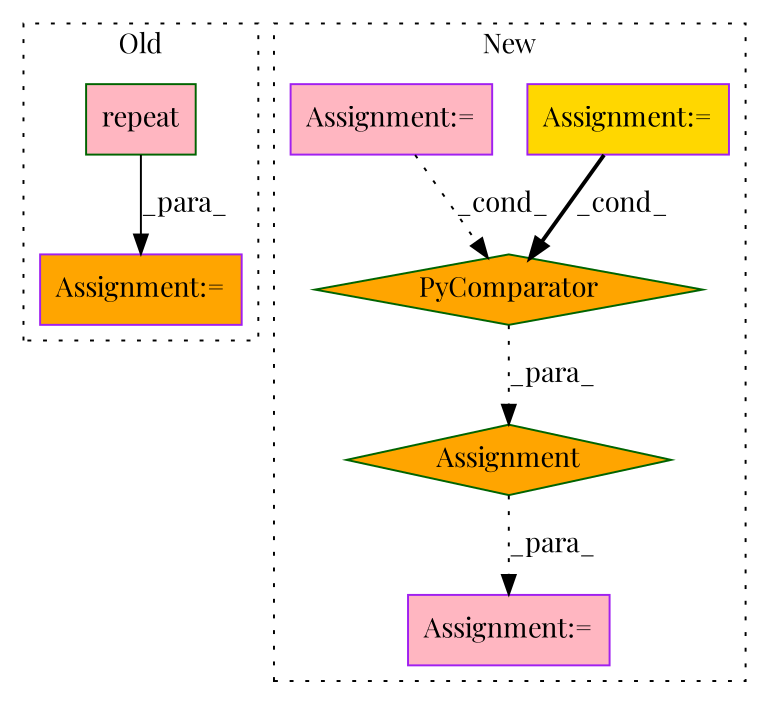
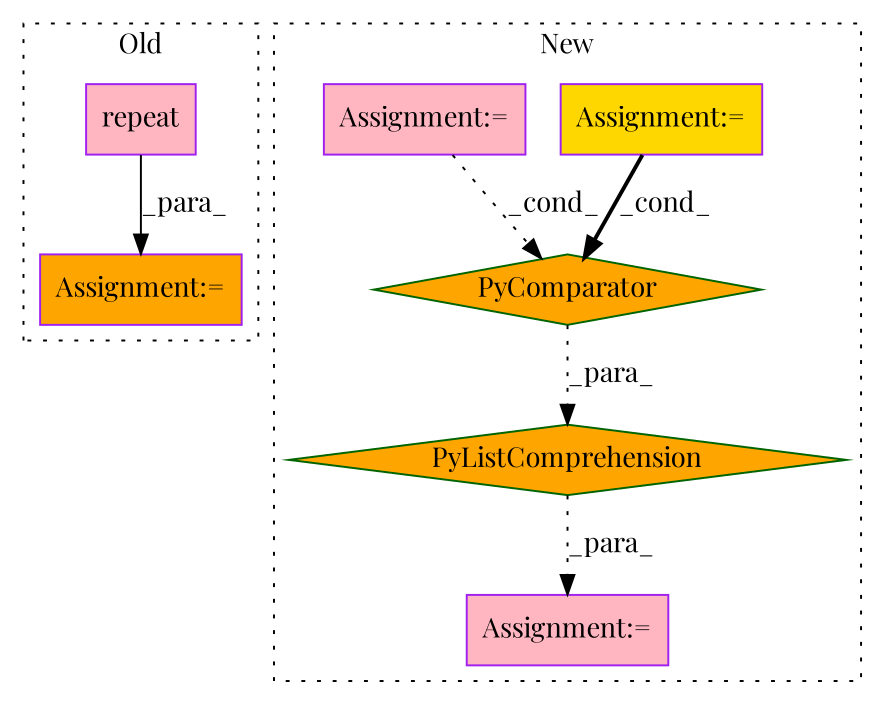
node "repeat": color darkgreen -> purple
node "Assignment": label "Assignment" -> "PyListComprehension"
